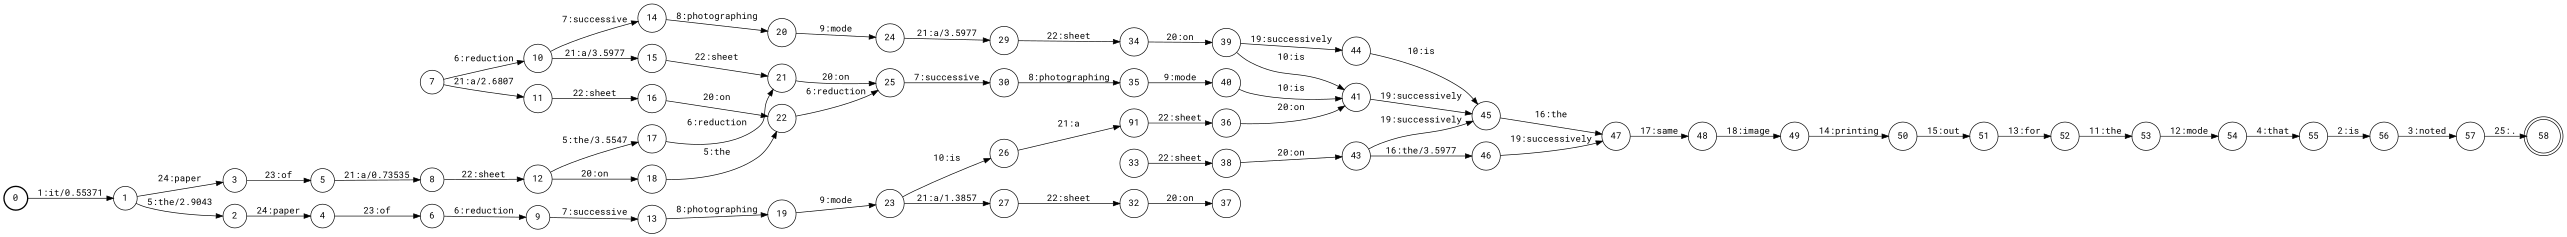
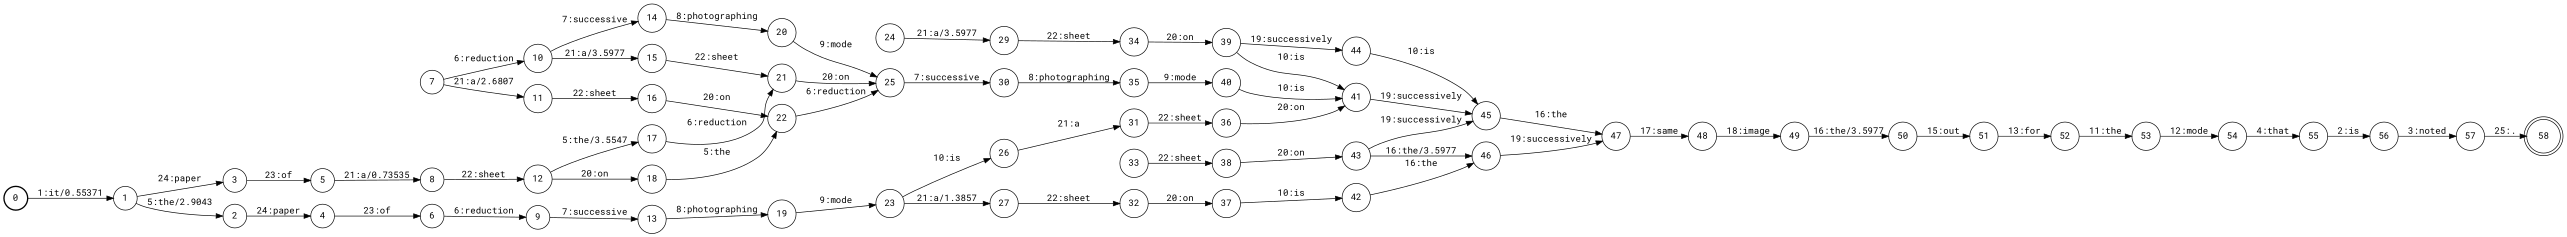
edge "20" -> "24": now "20" -> "25"
node "91": label "91" -> "31"
edge "49" -> "50": label "14:printing" -> "16:the/3.5977"
node "42": added
